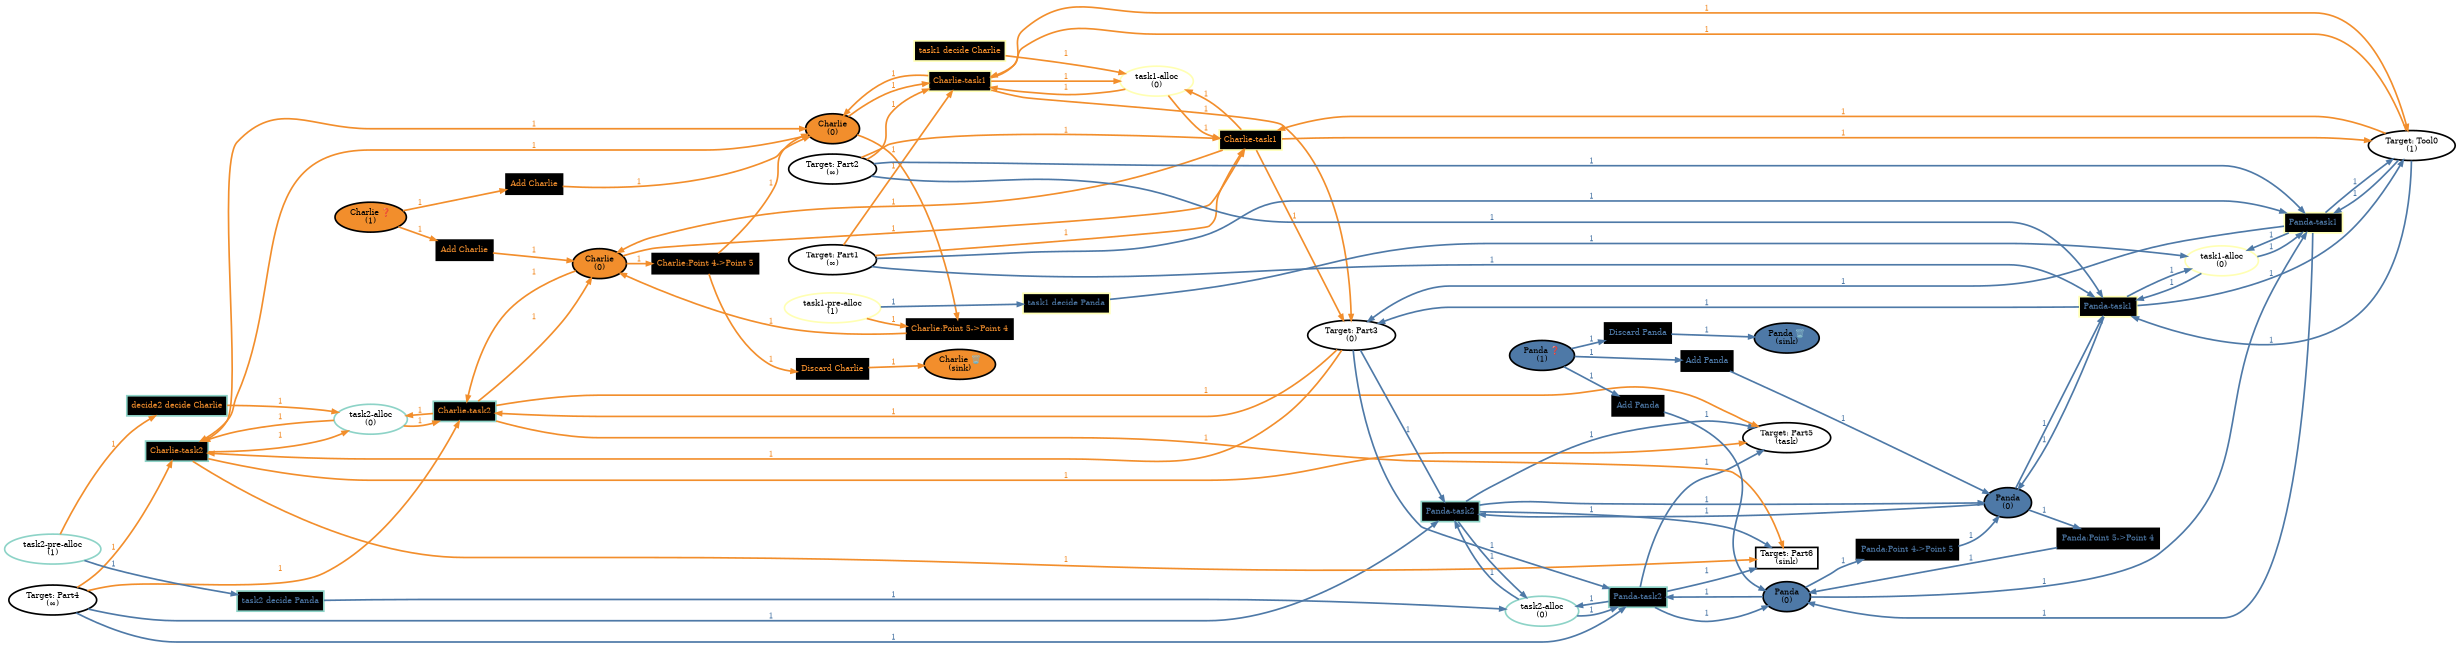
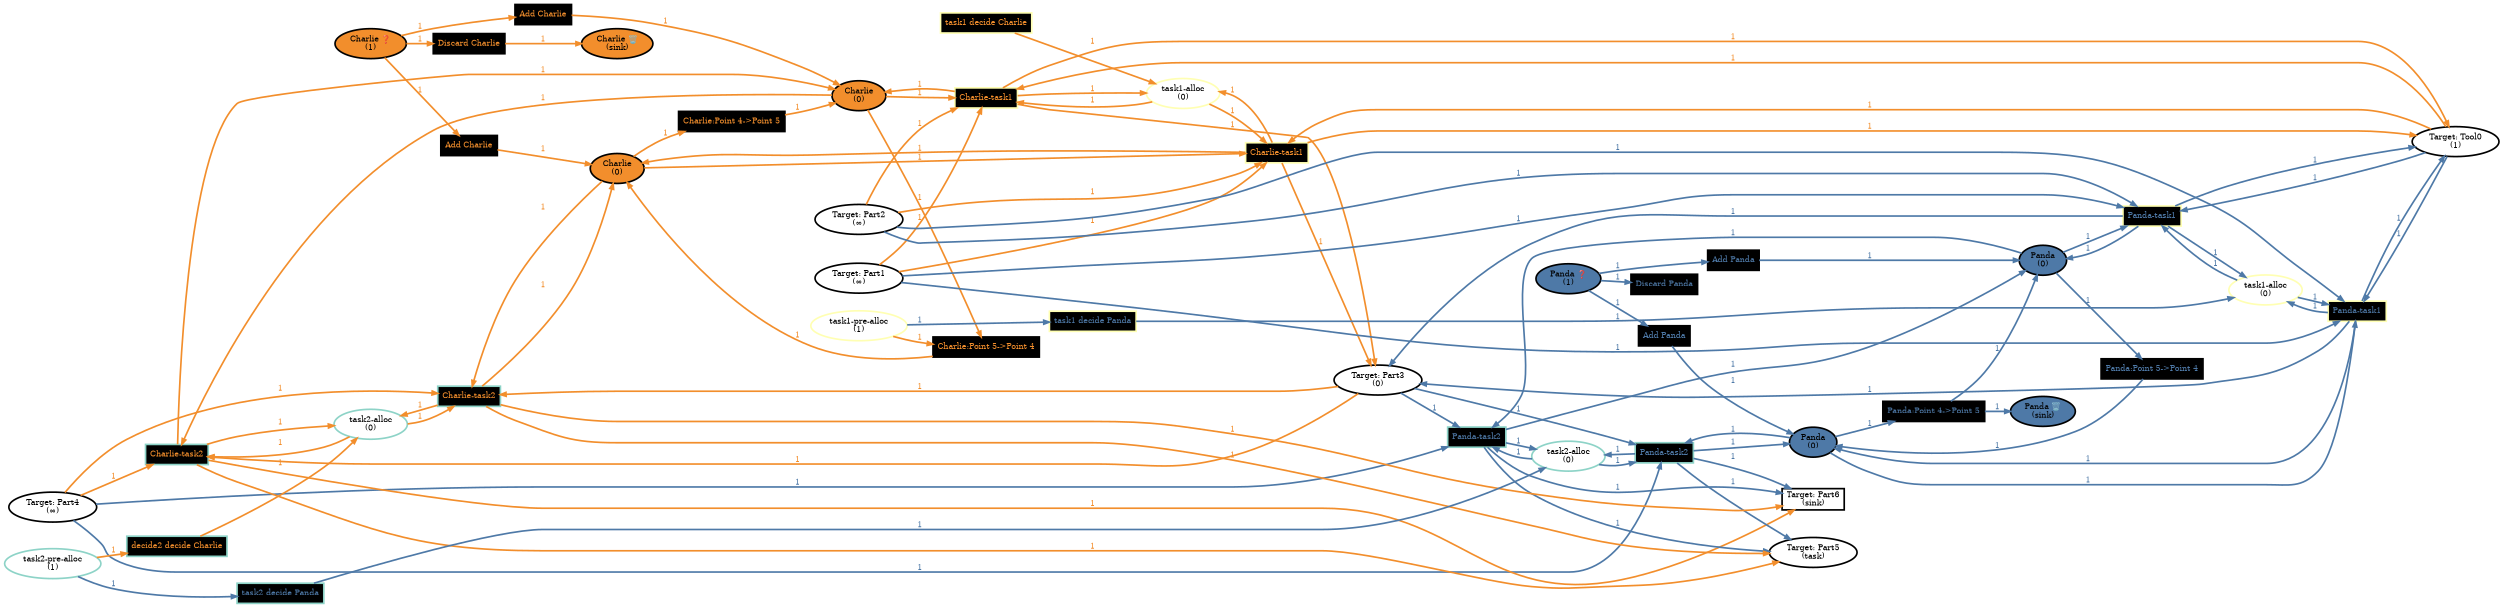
edge "Charlie:Point 4->Point 5" -> "Discard Charlie": now "Charlie ❓ (1)" -> "Discard Charlie"
edge "Discard Panda" -> "Panda 🗑️ (sink)": now "Panda:Point 4->Point 5" -> "Panda 🗑️ (sink)"
